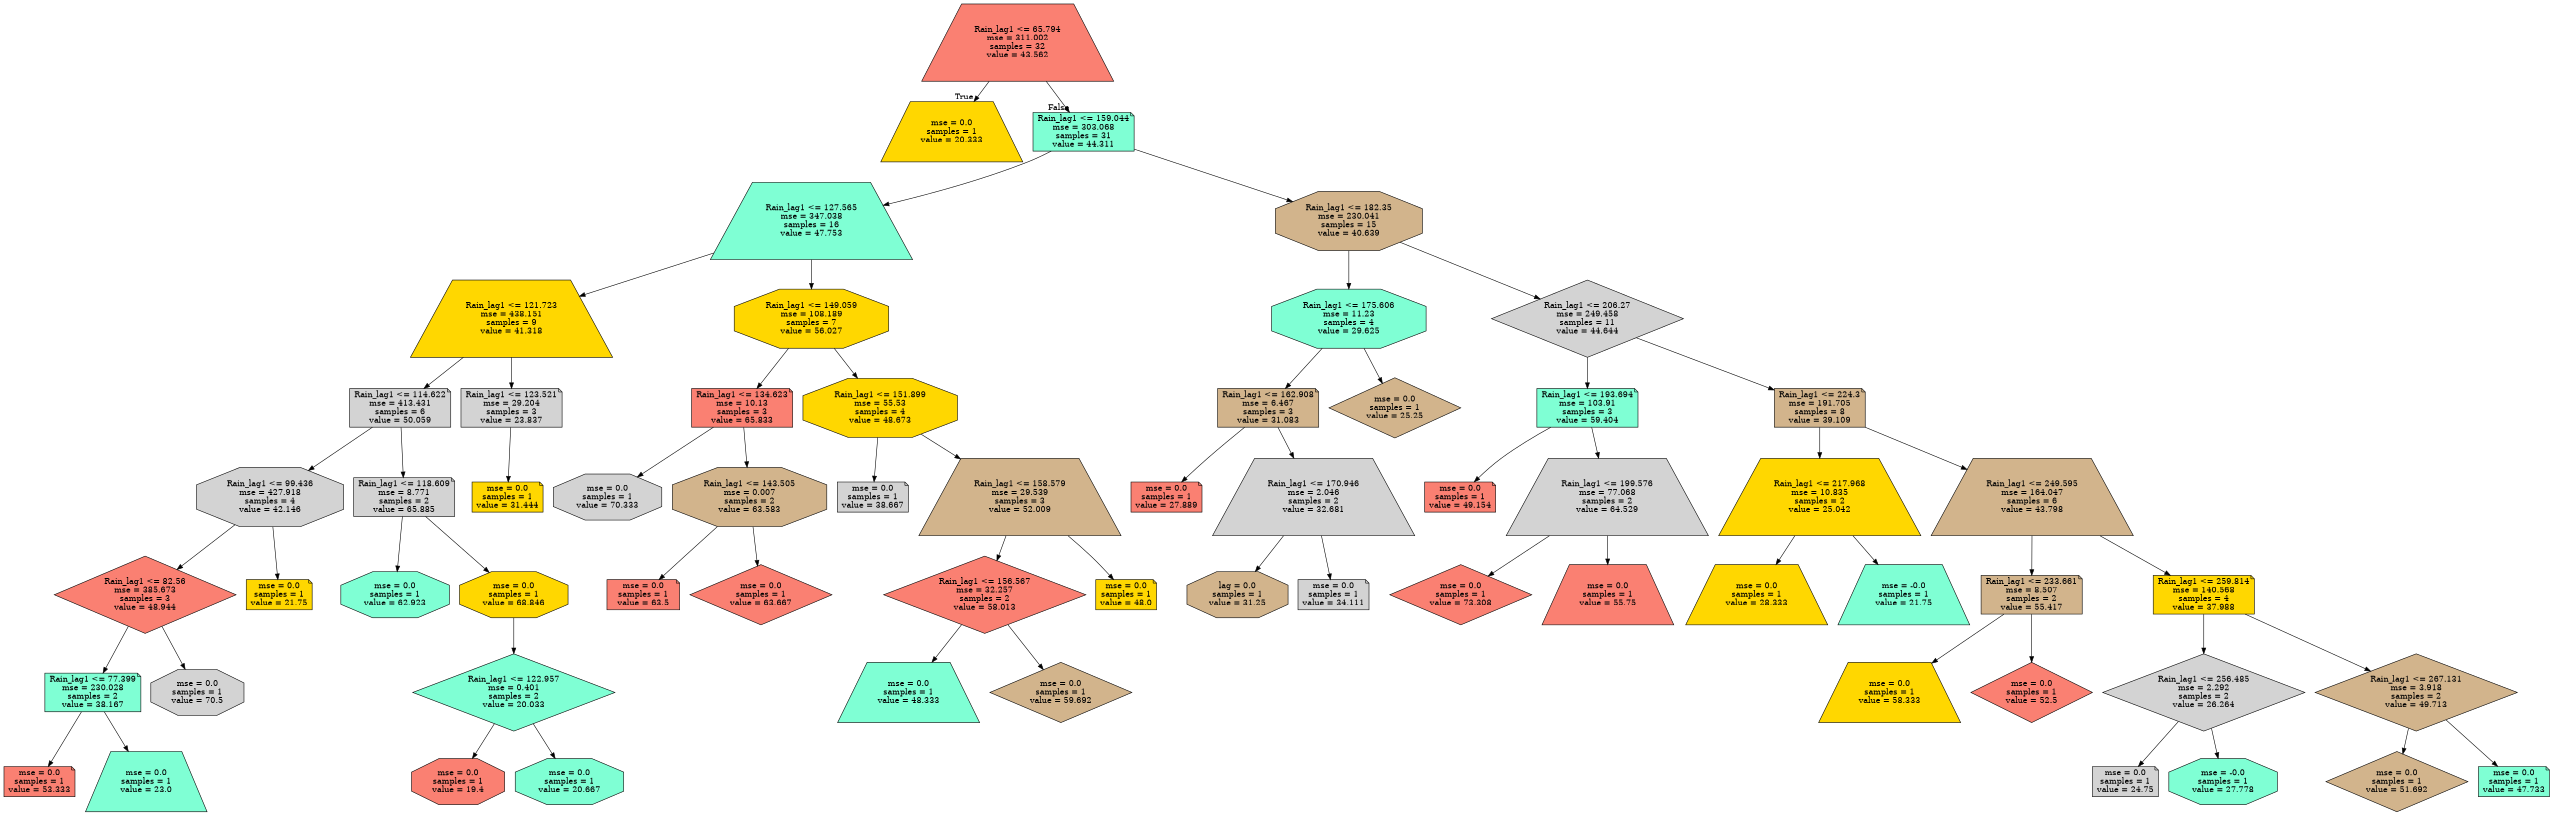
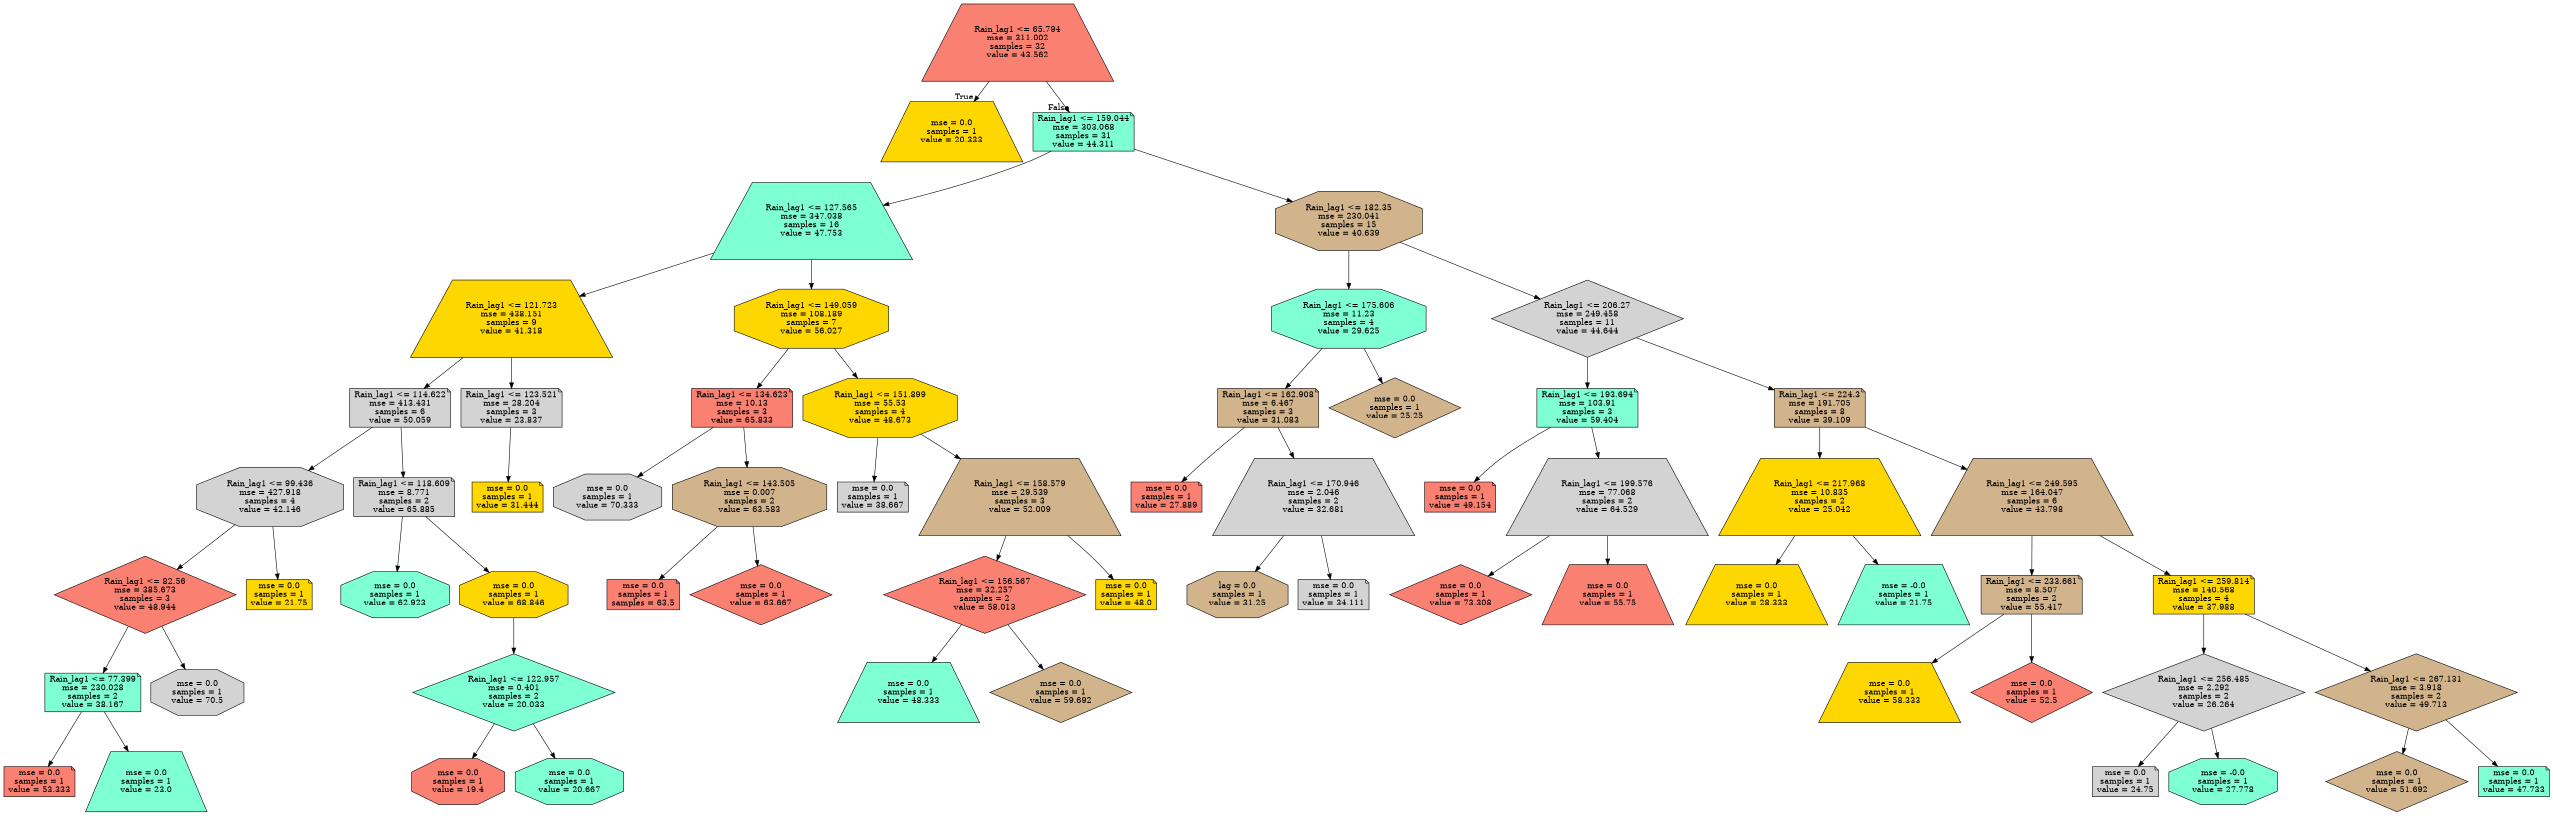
node "Rain_lag1 <= 123.521 mse = 29.204 samples = 3 value = 23.837": label "Rain_lag1 <= 123.521 mse = 29.204 samples = 3 value = 23.837" -> "Rain_lag1 <= 123.521 mse = 28.204 samples = 3 value = 23.837"
node "mse = 0.0 samples = 1 value = 63.5": label "mse = 0.0 samples = 1 value = 63.5" -> "mse = 0.0 samples = 1 samples = 63.5"
